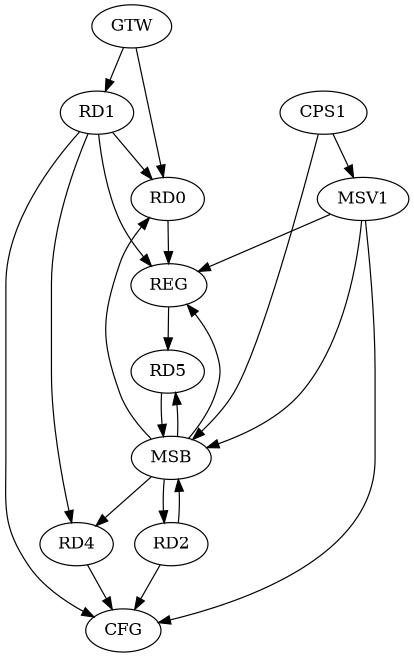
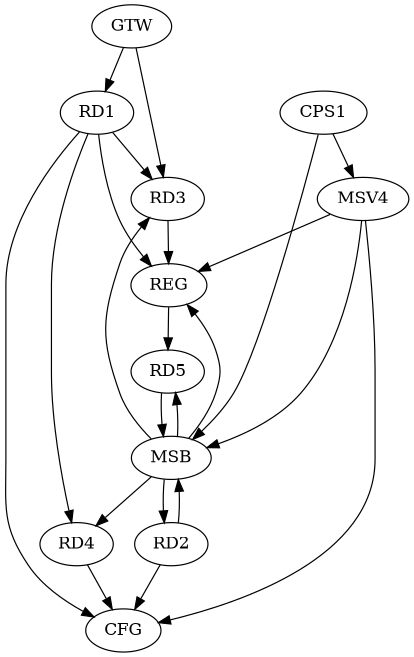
node "RD0": label "RD0" -> "RD3"
node "MSV1": label "MSV1" -> "MSV4"
